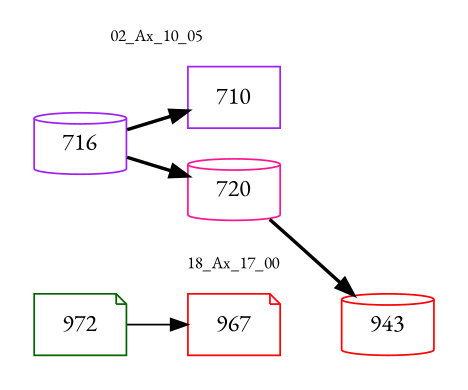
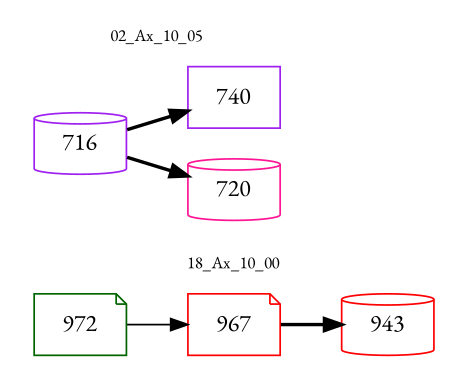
node "710": label "710" -> "740"
edge "720" -> "943": now "967" -> "943"
cluster "18_Ax_17_00": label "18_Ax_17_00" -> "18_Ax_10_00"
